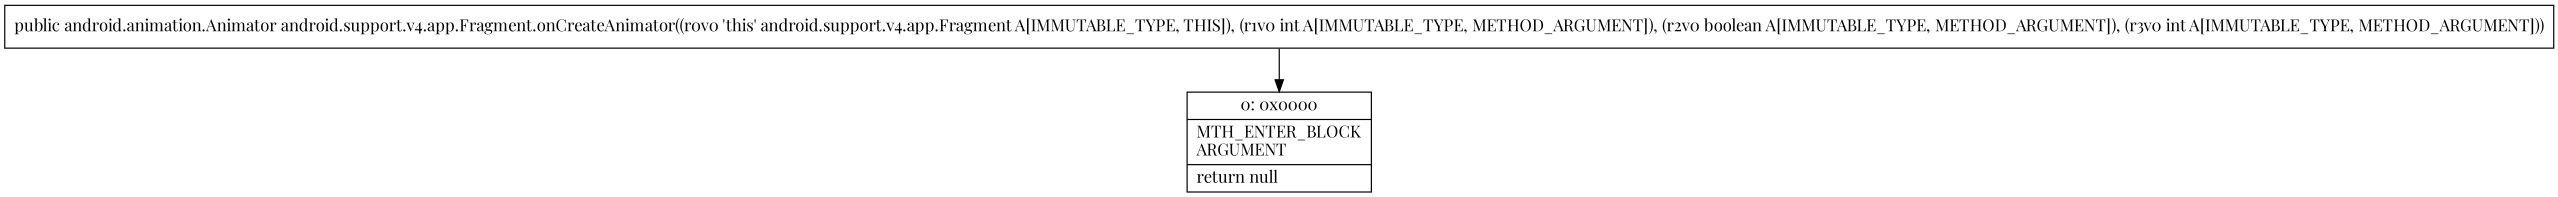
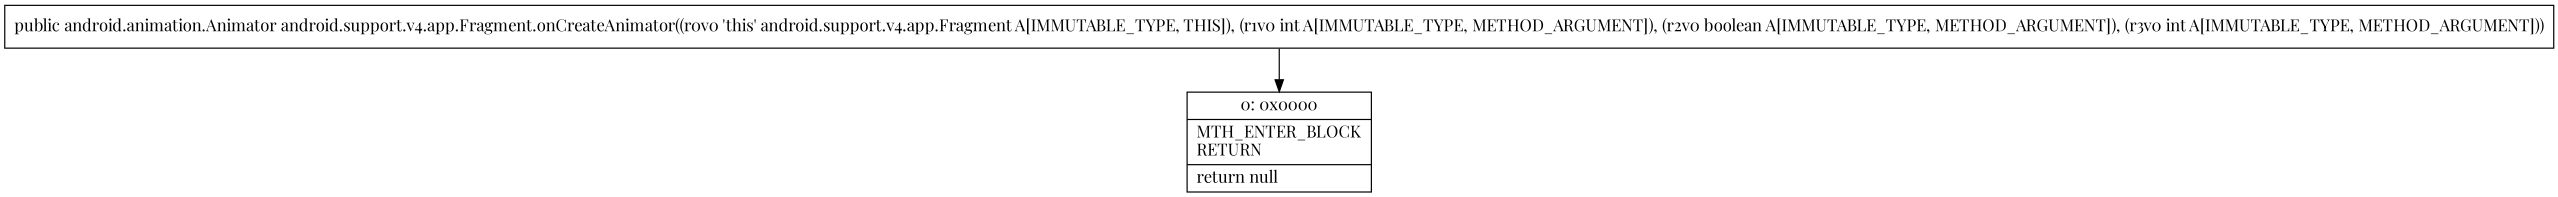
node "0: 0x0000": text "ARGUMENT" -> "RETURN"
